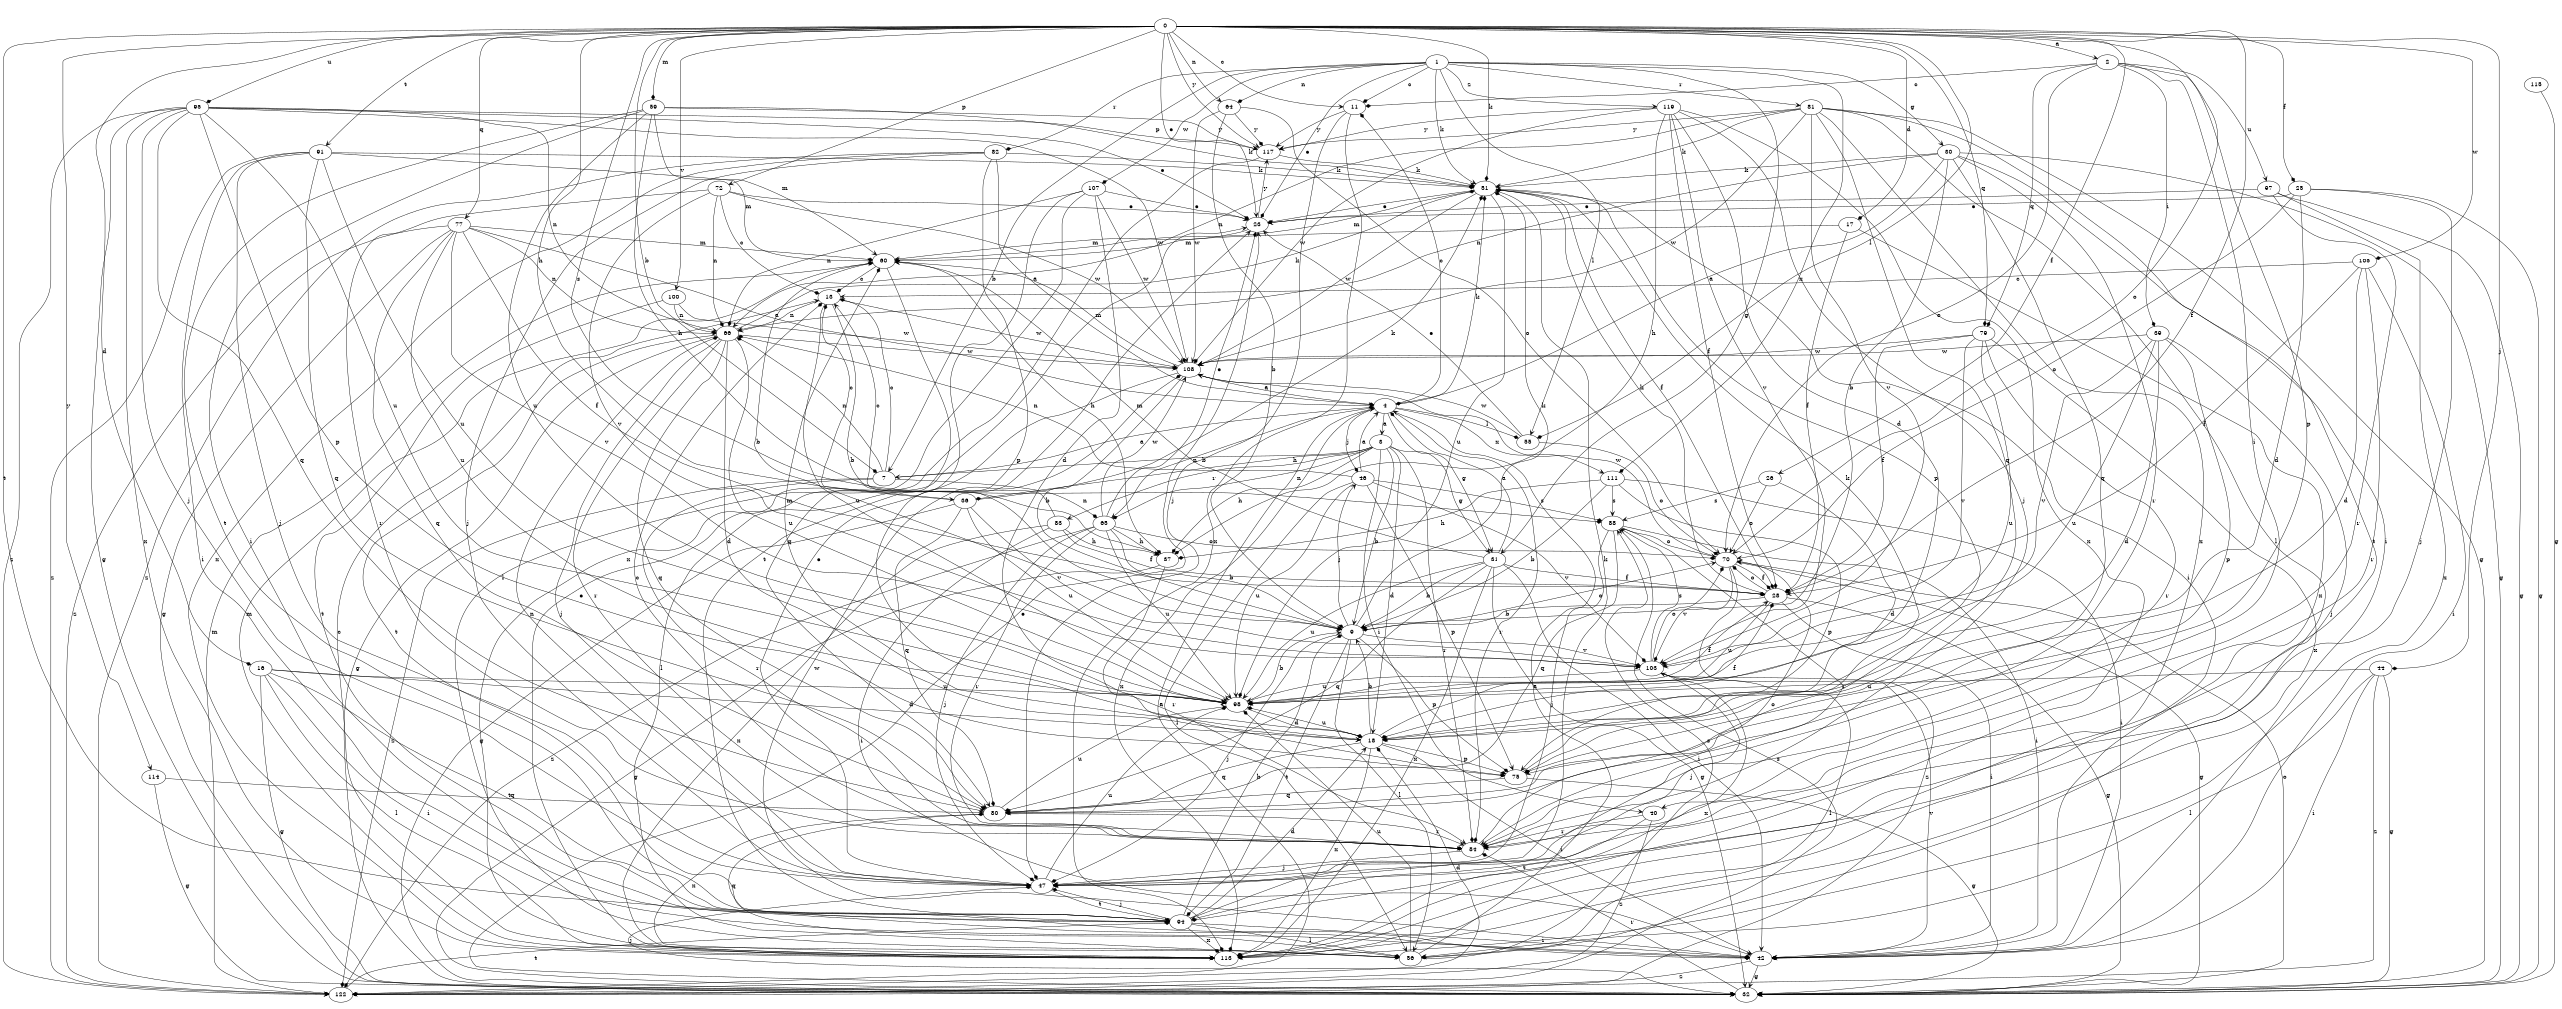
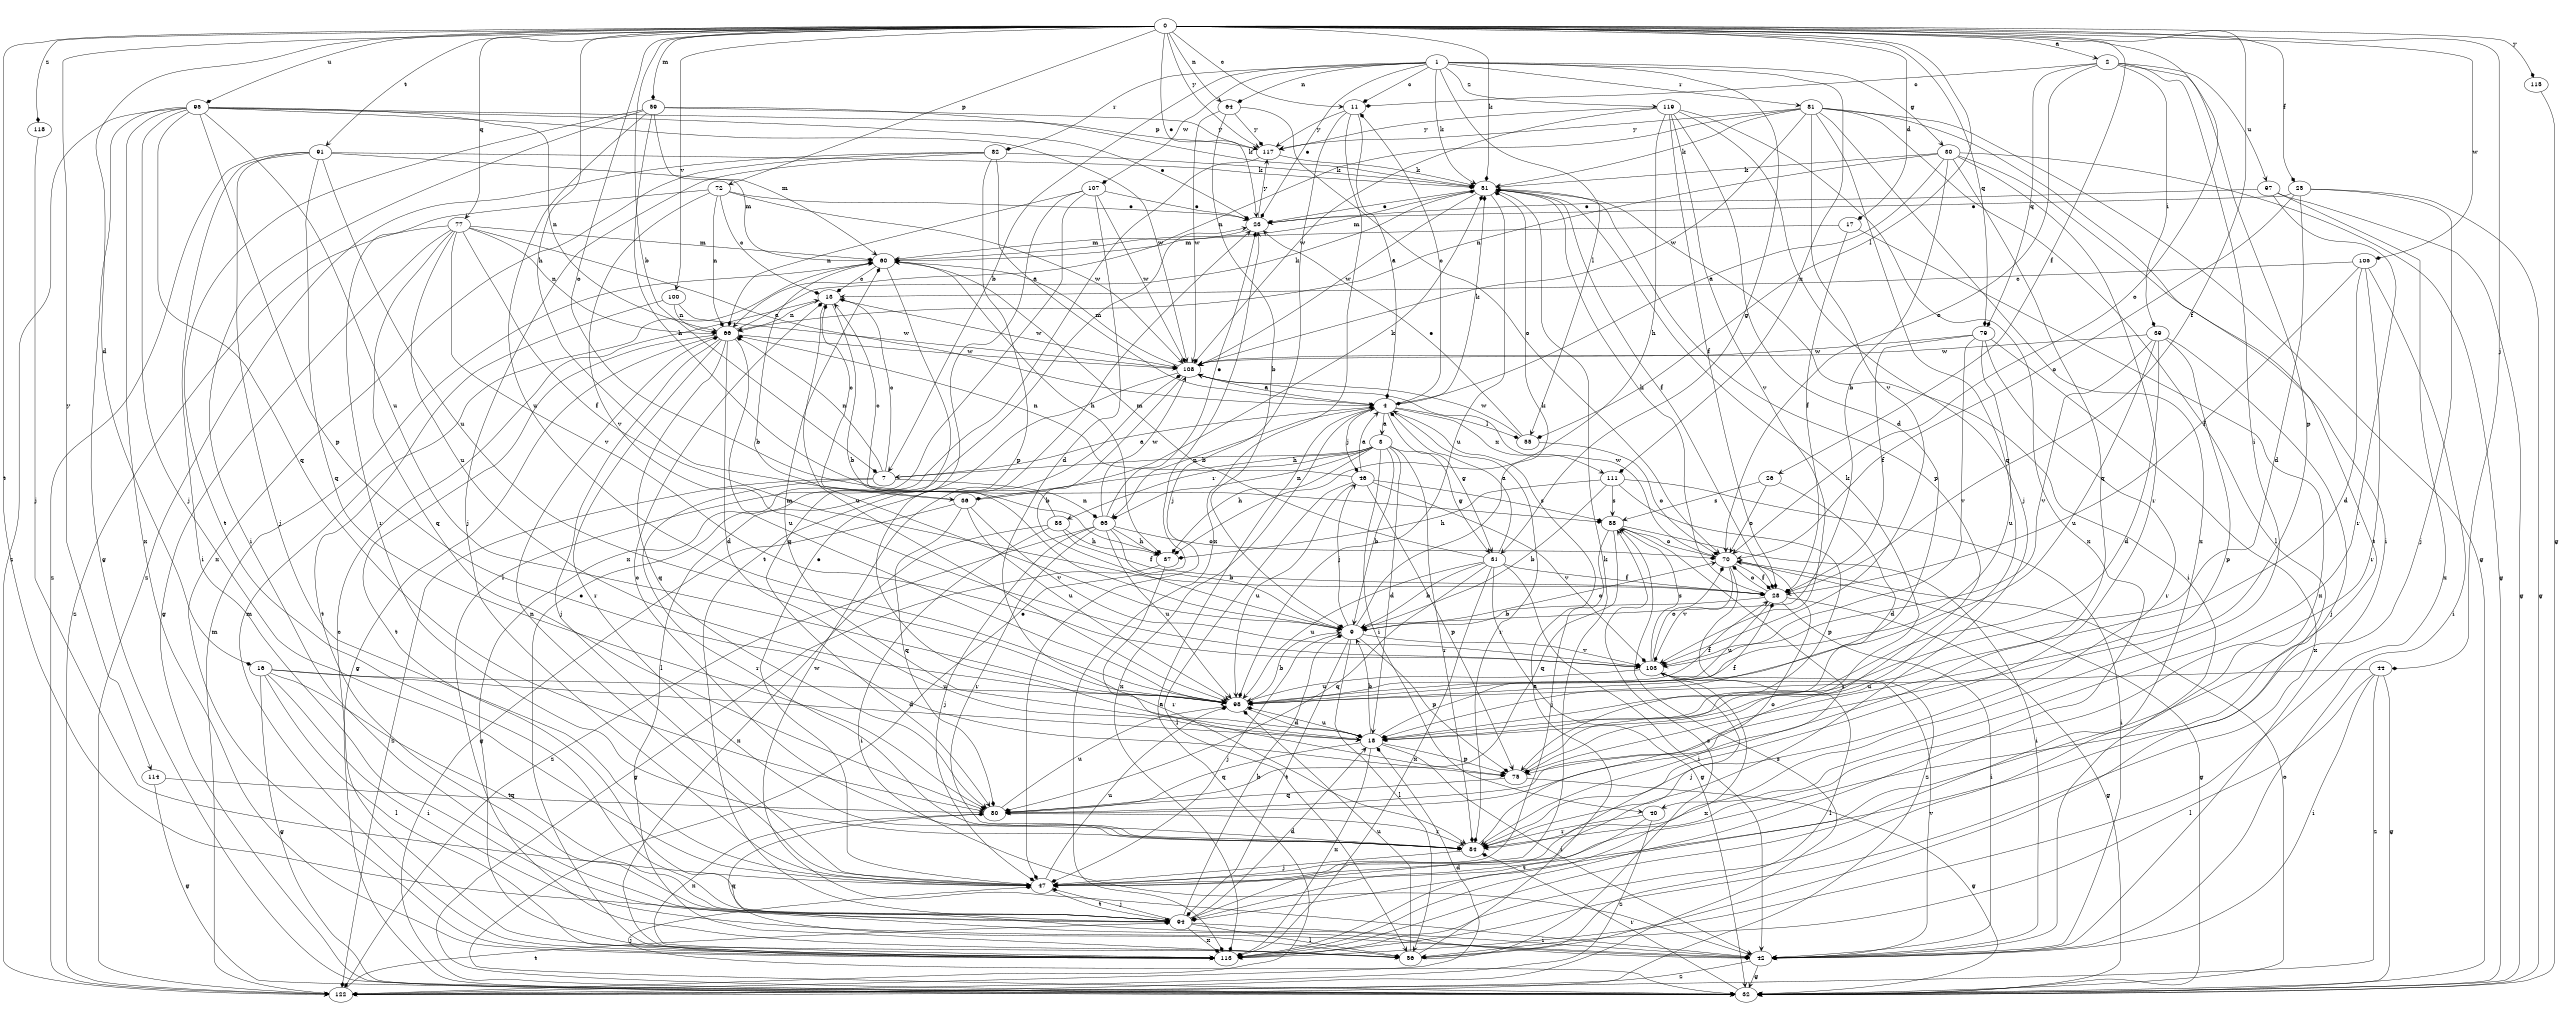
edge "0" -> "115": added, label "y"
node "118": added
edge "11" -> "4": added, label "a"
edge "0" -> "88": label "s" -> "o"
edge "40" -> "94": arrowhead vee -> diamond
